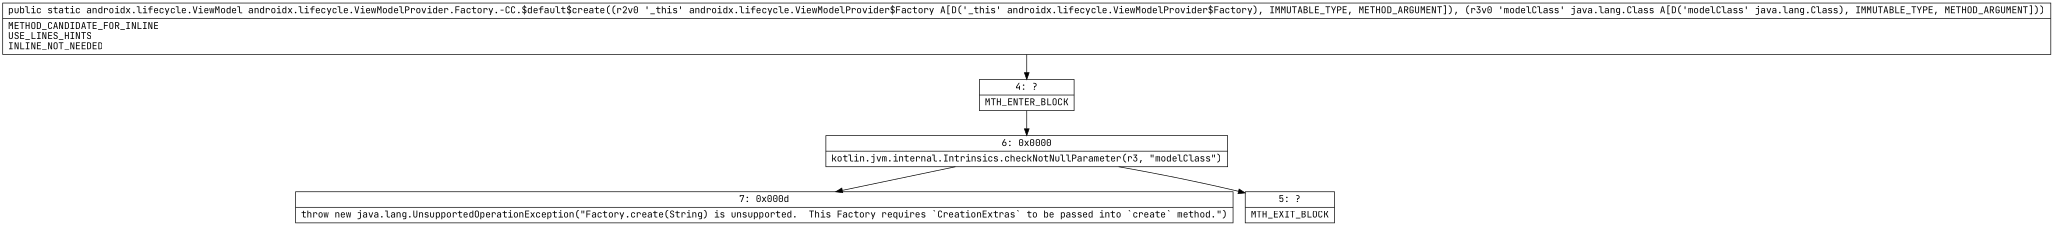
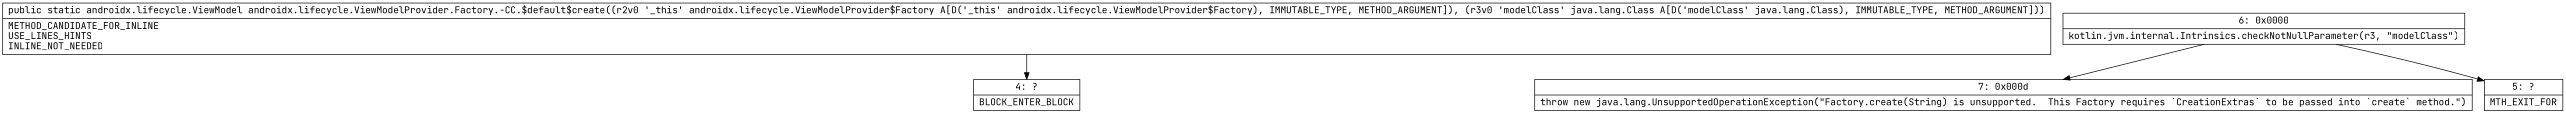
node "4: ?": text "MTH_ENTER_BLOCK" -> "BLOCK_ENTER_BLOCK"
edge "4: ?" -> "6: 0x0000": removed
node "5: ?": text "MTH_EXIT_BLOCK" -> "MTH_EXIT_FOR"
